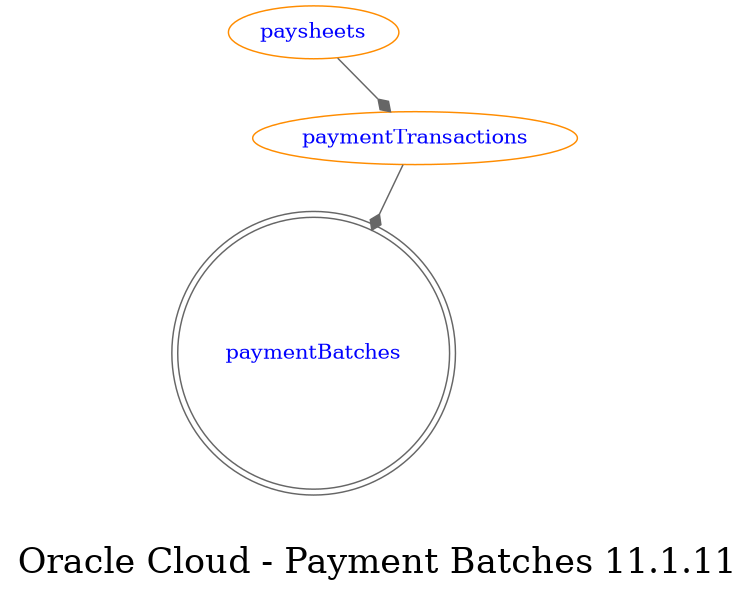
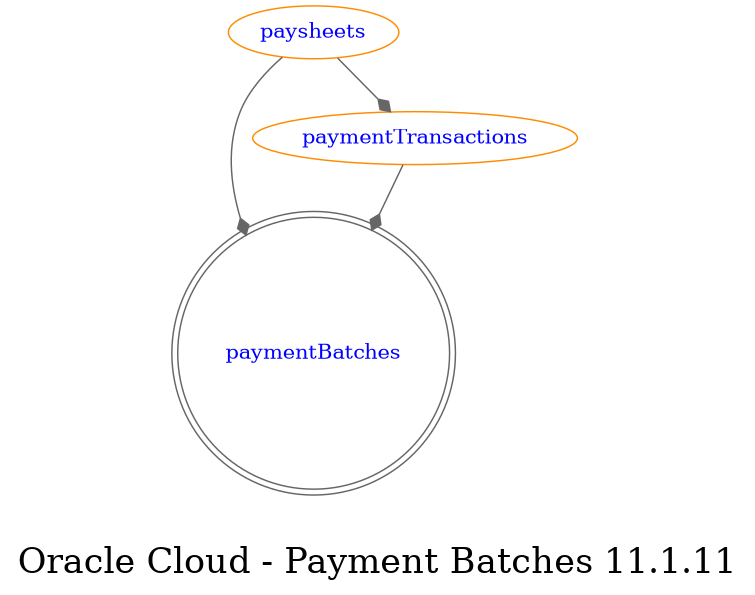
edge "paysheets" -> "paymentBatches": added
